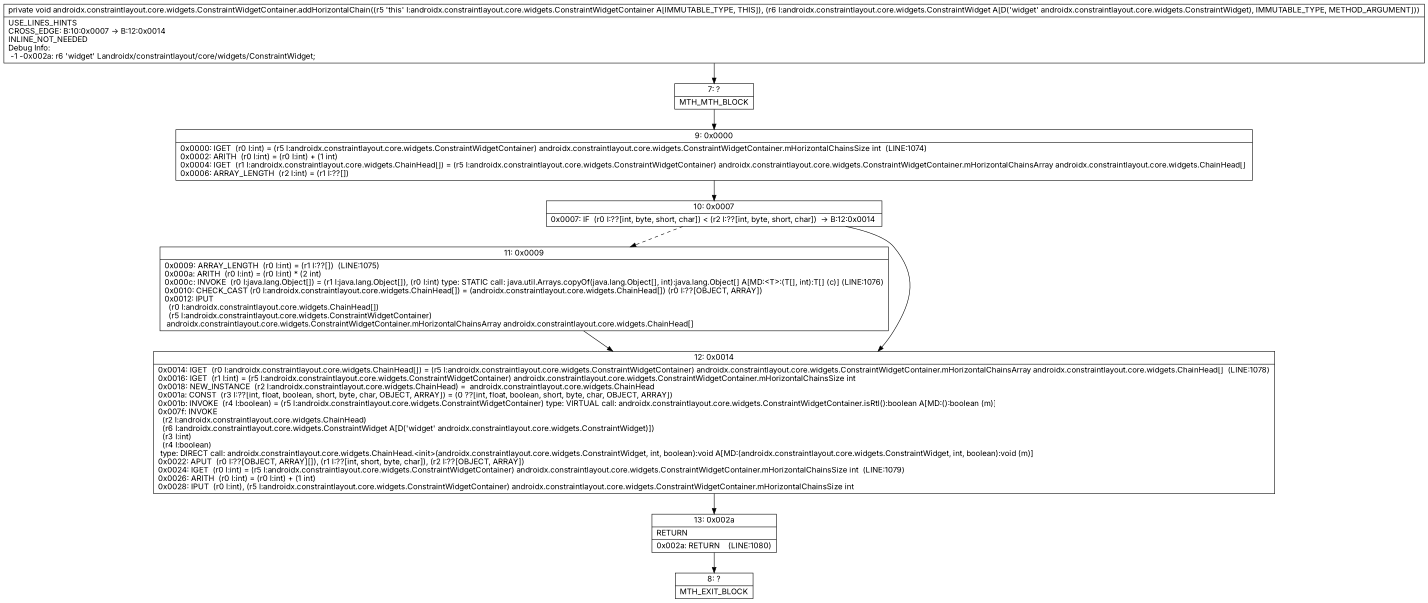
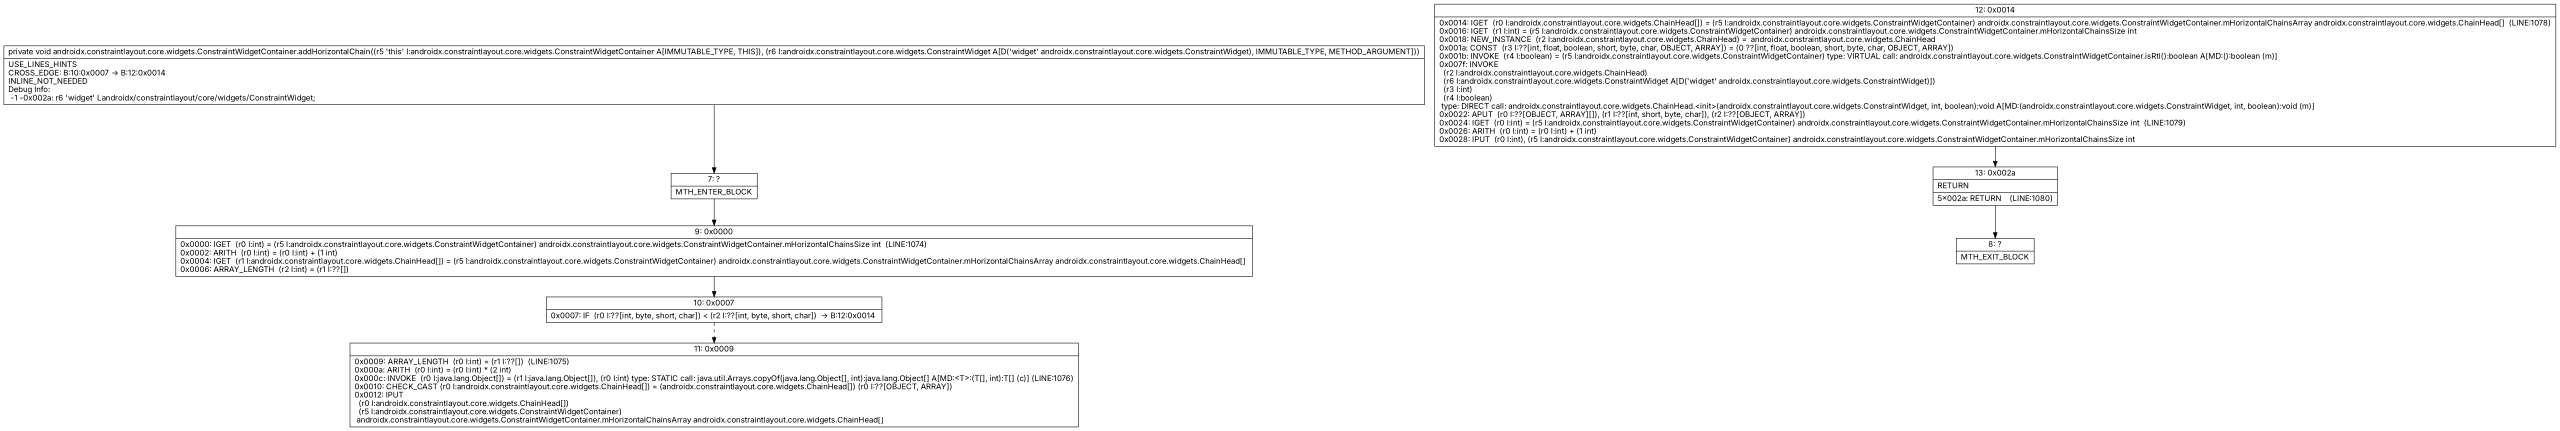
node "7: ?": text "MTH_MTH_BLOCK" -> "MTH_ENTER_BLOCK"
edge "10: 0x0007" -> "12: 0x0014": removed
edge "11: 0x0009" -> "12: 0x0014": removed
node "13: 0x002a": text "0x002a: RETURN    (LINE:1080)" -> "5x002a: RETURN    (LINE:1080)"
